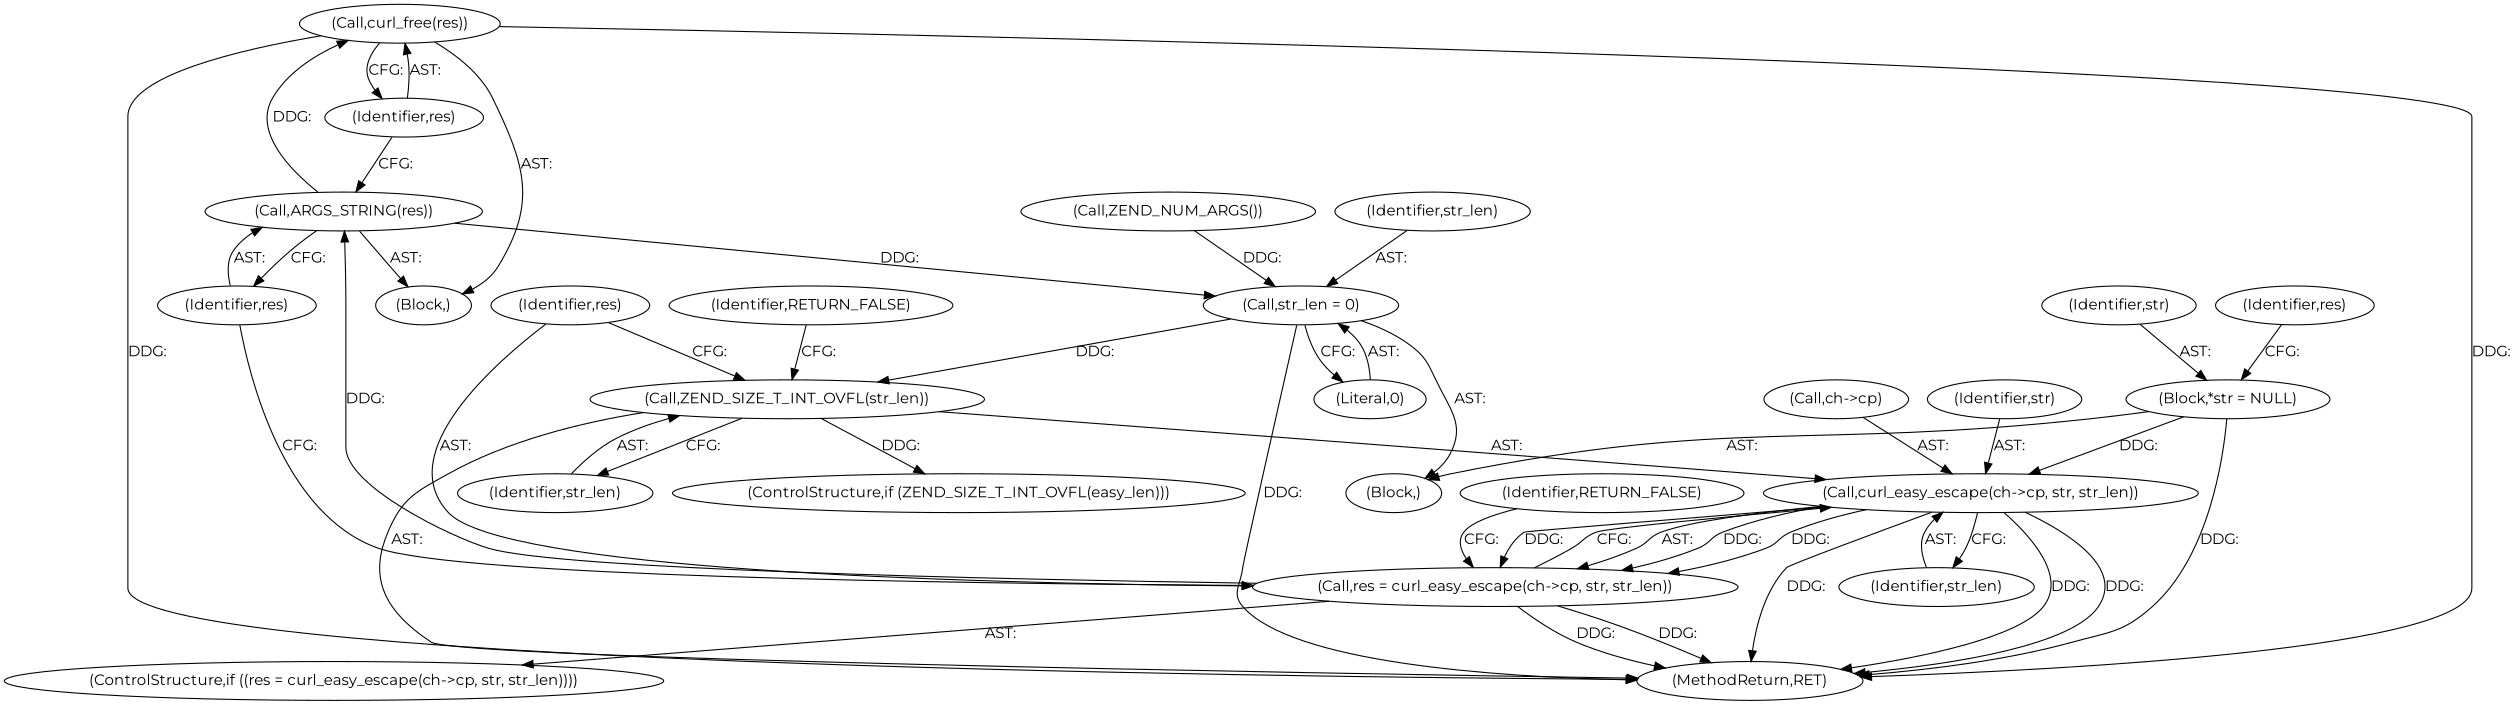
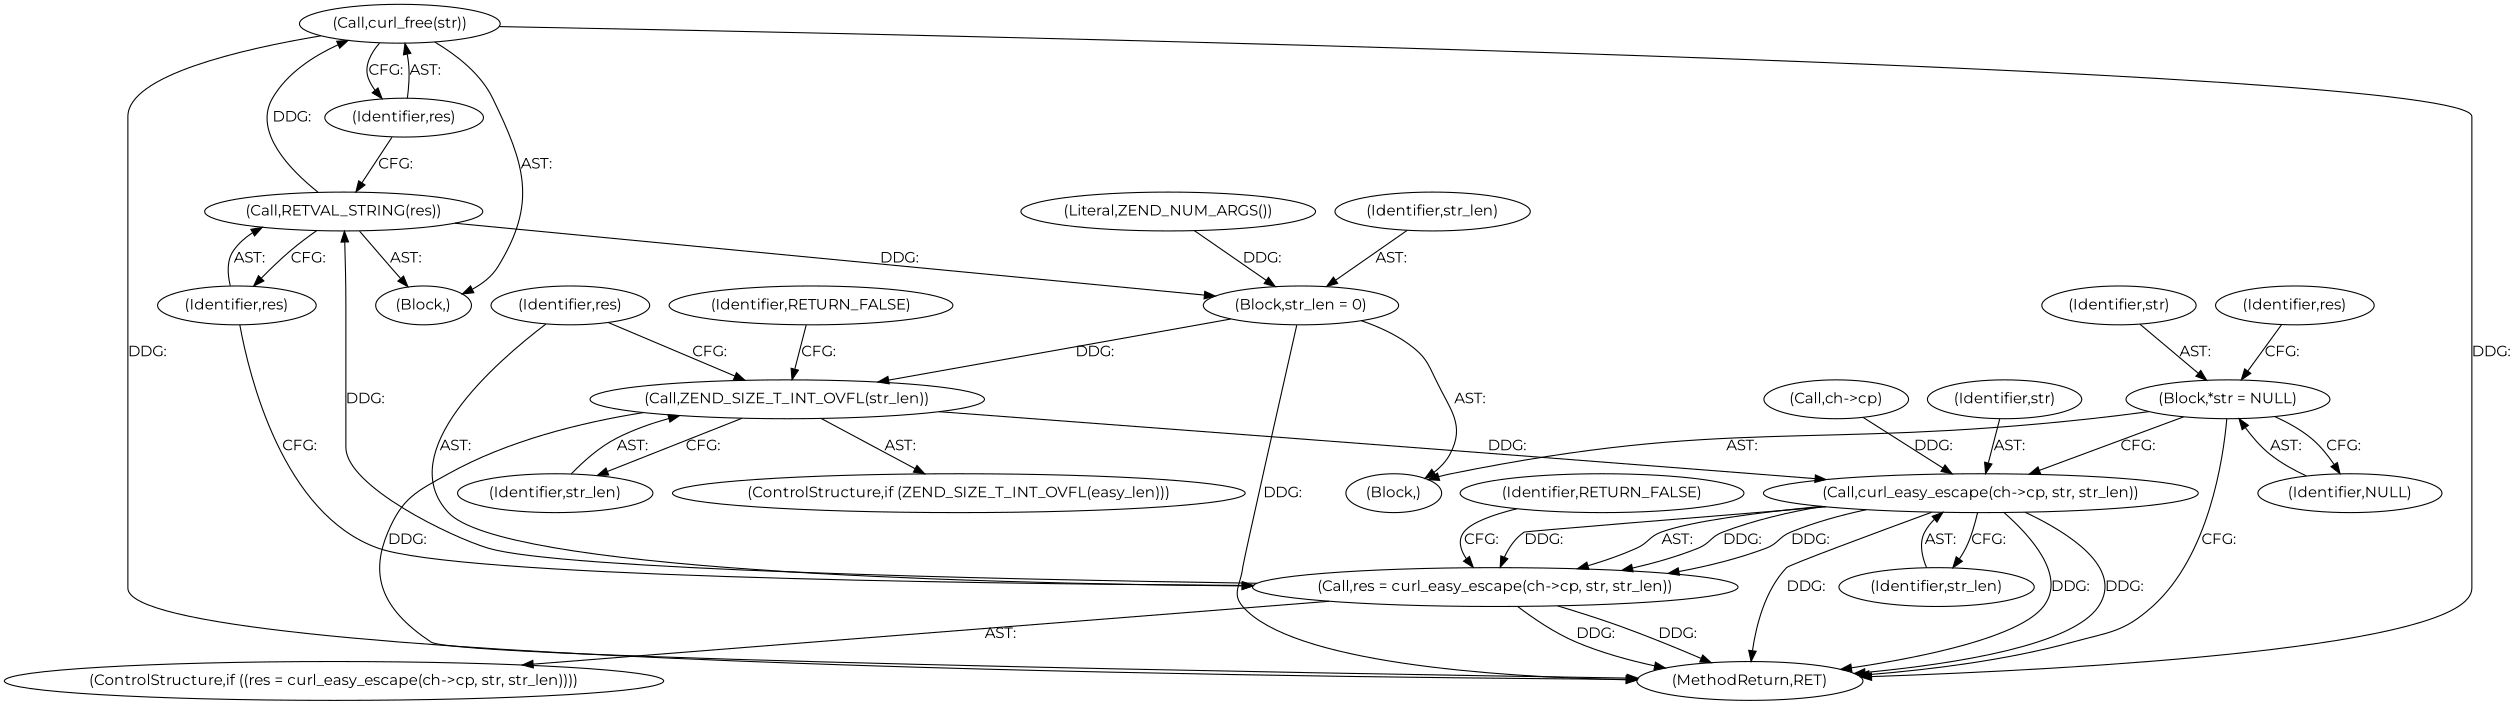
node "(Call,curl_free(res))": label "(Call,curl_free(res))" -> "(Call,curl_free(str))"
node "(Call,ARGS_STRING(res))": label "(Call,ARGS_STRING(res))" -> "(Call,RETVAL_STRING(res))"
node "(Call,ZEND_NUM_ARGS())": label "(Call,ZEND_NUM_ARGS())" -> "(Literal,ZEND_NUM_ARGS())"
node "(Call,str_len = 0)": label "(Call,str_len = 0)" -> "(Block,str_len = 0)"
node "(Literal,0)": removed
edge "(Call,ZEND_SIZE_T_INT_OVFL(str_len))" -> "(ControlStructure,if (ZEND_SIZE_T_INT_OVFL(easy_len)))": label "DDG: " -> "AST: "
edge "(Call,ZEND_SIZE_T_INT_OVFL(str_len))" -> "(Call,curl_easy_escape(ch->cp, str, str_len))": label "AST: " -> "DDG: "
edge "(Call,ch->cp)" -> "(Call,curl_easy_escape(ch->cp, str, str_len))": label "AST: " -> "DDG: "
edge "(Block,*str = NULL)" -> "(Call,curl_easy_escape(ch->cp, str, str_len))": label "DDG: " -> "CFG: "
node "(Identifier,NULL)": added
edge "(Call,res = curl_easy_escape(ch->cp, str, str_len))" -> "(Call,curl_easy_escape(ch->cp, str, str_len))": removed, label "CFG:"
edge "(Call,ZEND_SIZE_T_INT_OVFL(str_len))" -> "(MethodReturn,RET)": label "AST: " -> "DDG: "
edge "(Block,*str = NULL)" -> "(MethodReturn,RET)": label "DDG: " -> "CFG: "
